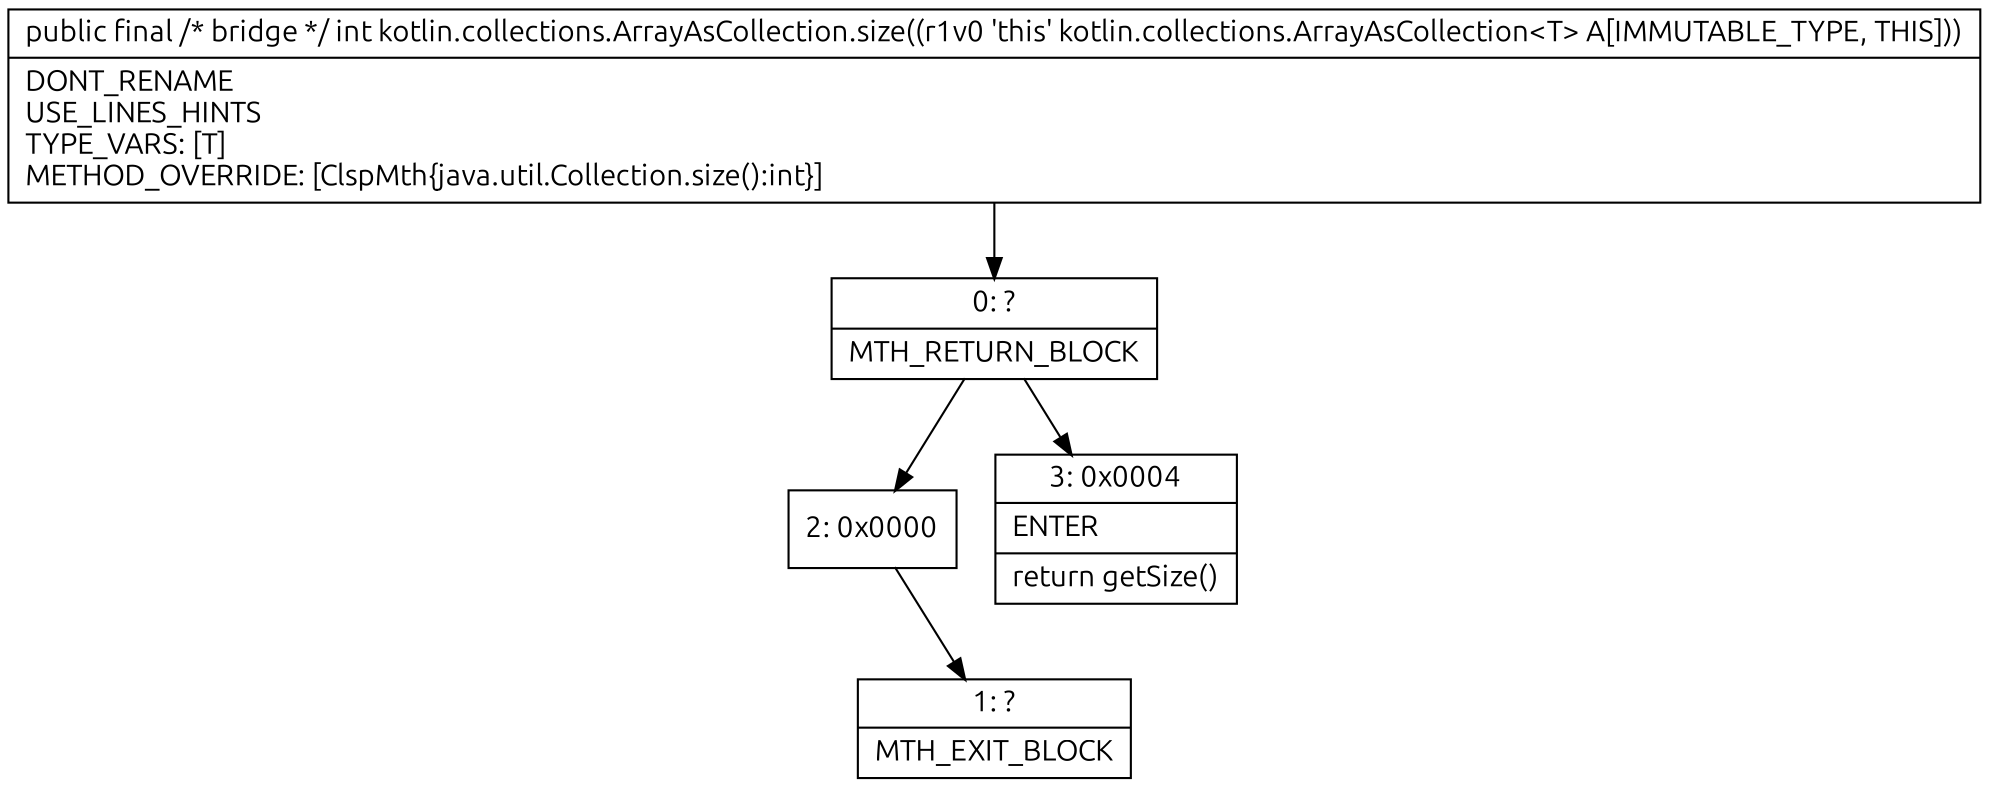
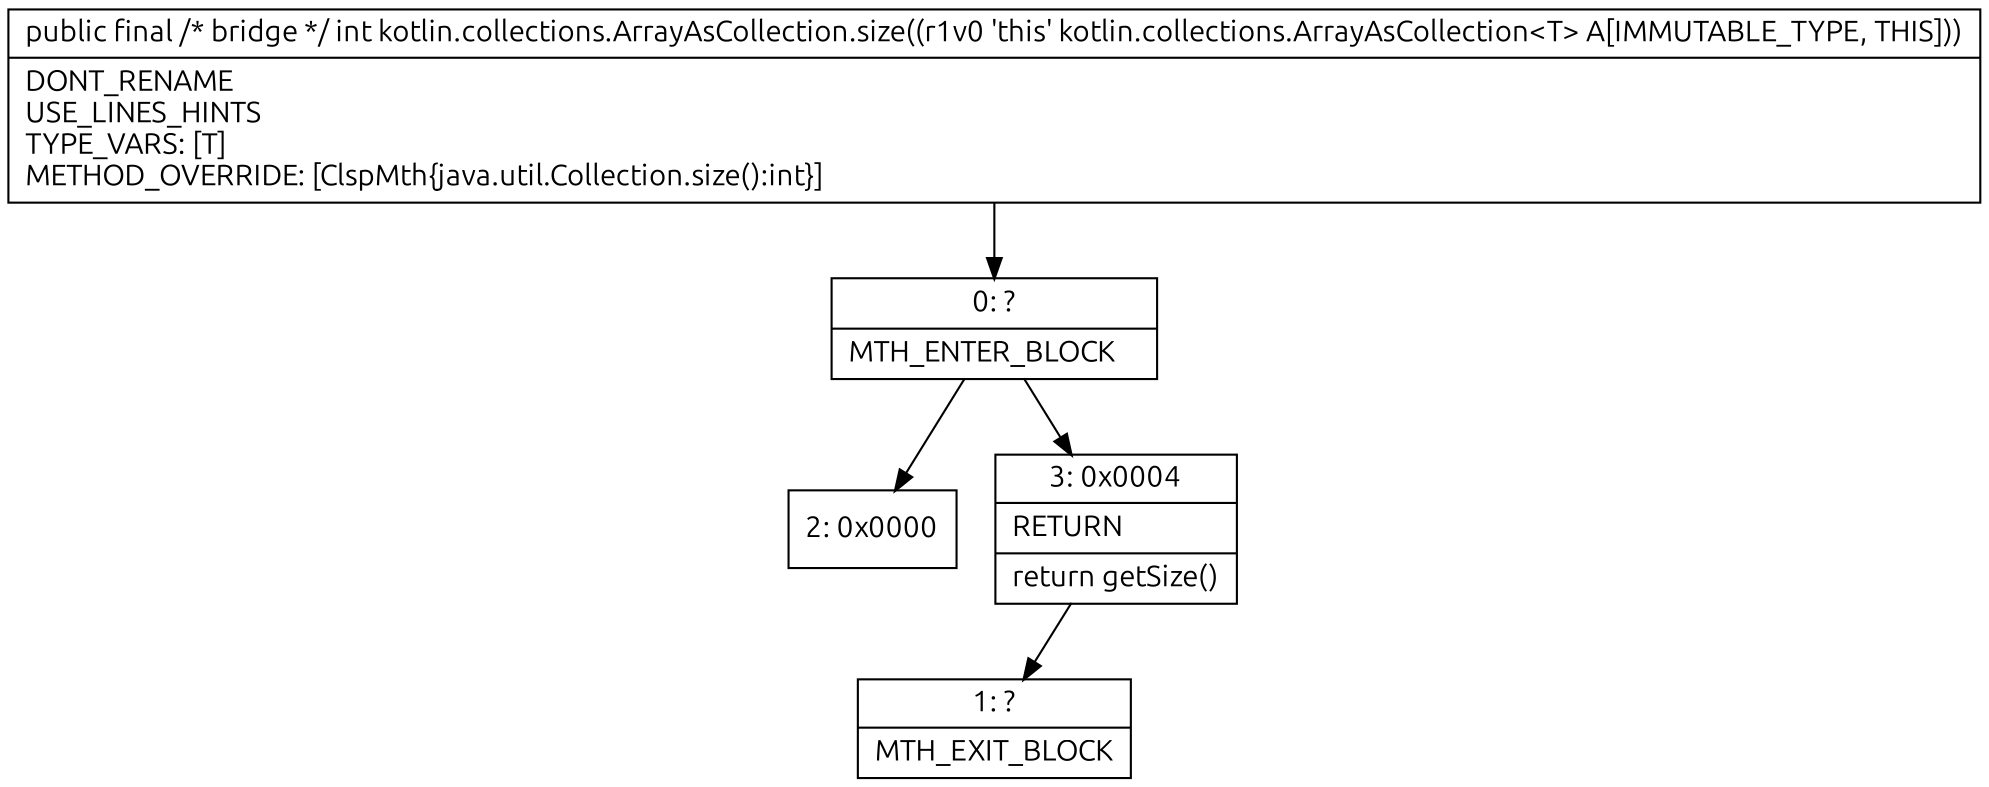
node "0: ?": text "MTH_RETURN_BLOCK" -> "MTH_ENTER_BLOCK"
node "3: 0x0004": text "ENTER" -> "RETURN"
edge "2: 0x0000" -> "1: ?": now "3: 0x0004" -> "1: ?"
